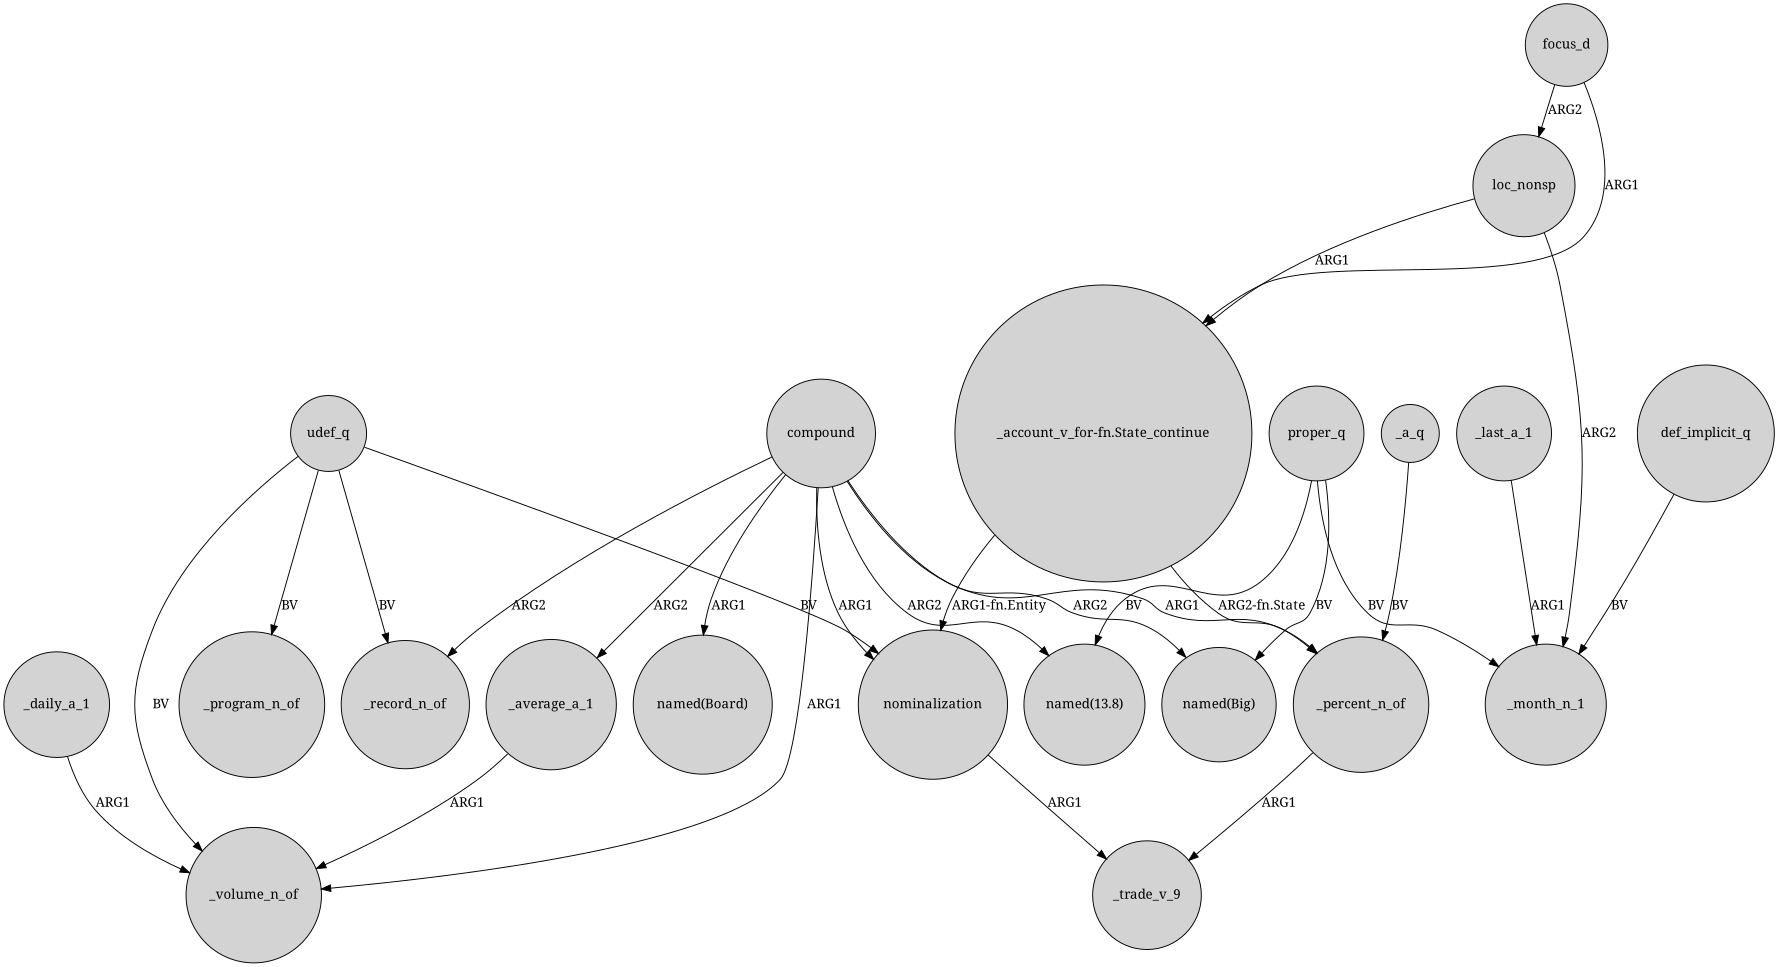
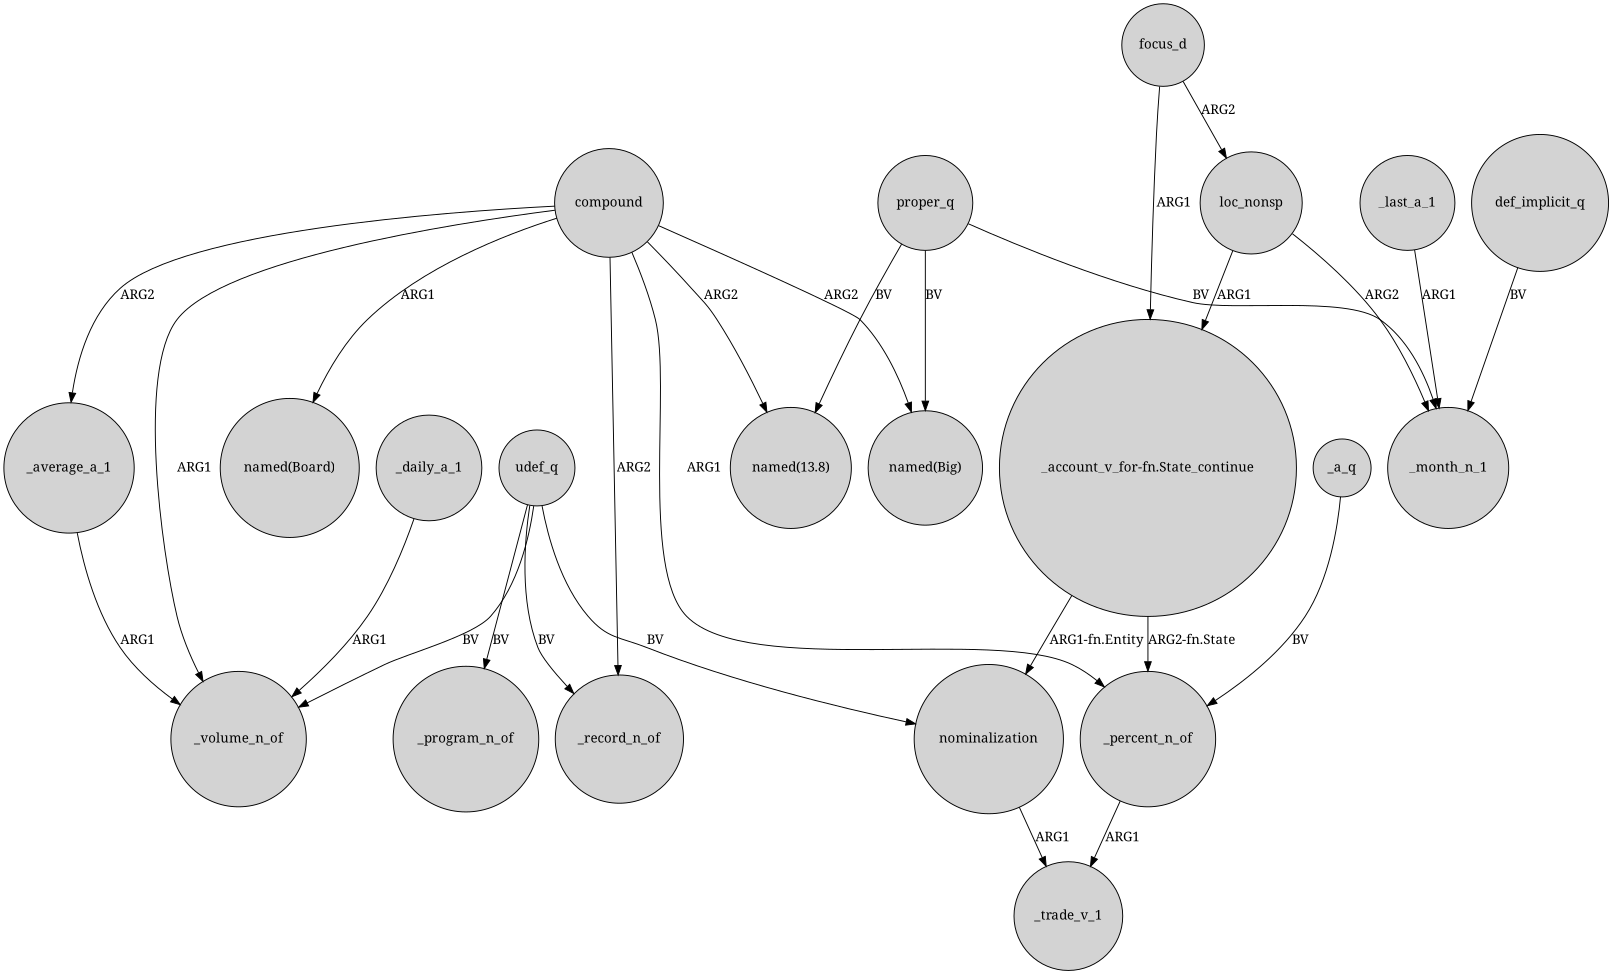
edge "compound" -> "nominalization": removed, label "ARG1"
node "_trade_v_9": label "_trade_v_9" -> "_trade_v_1"
